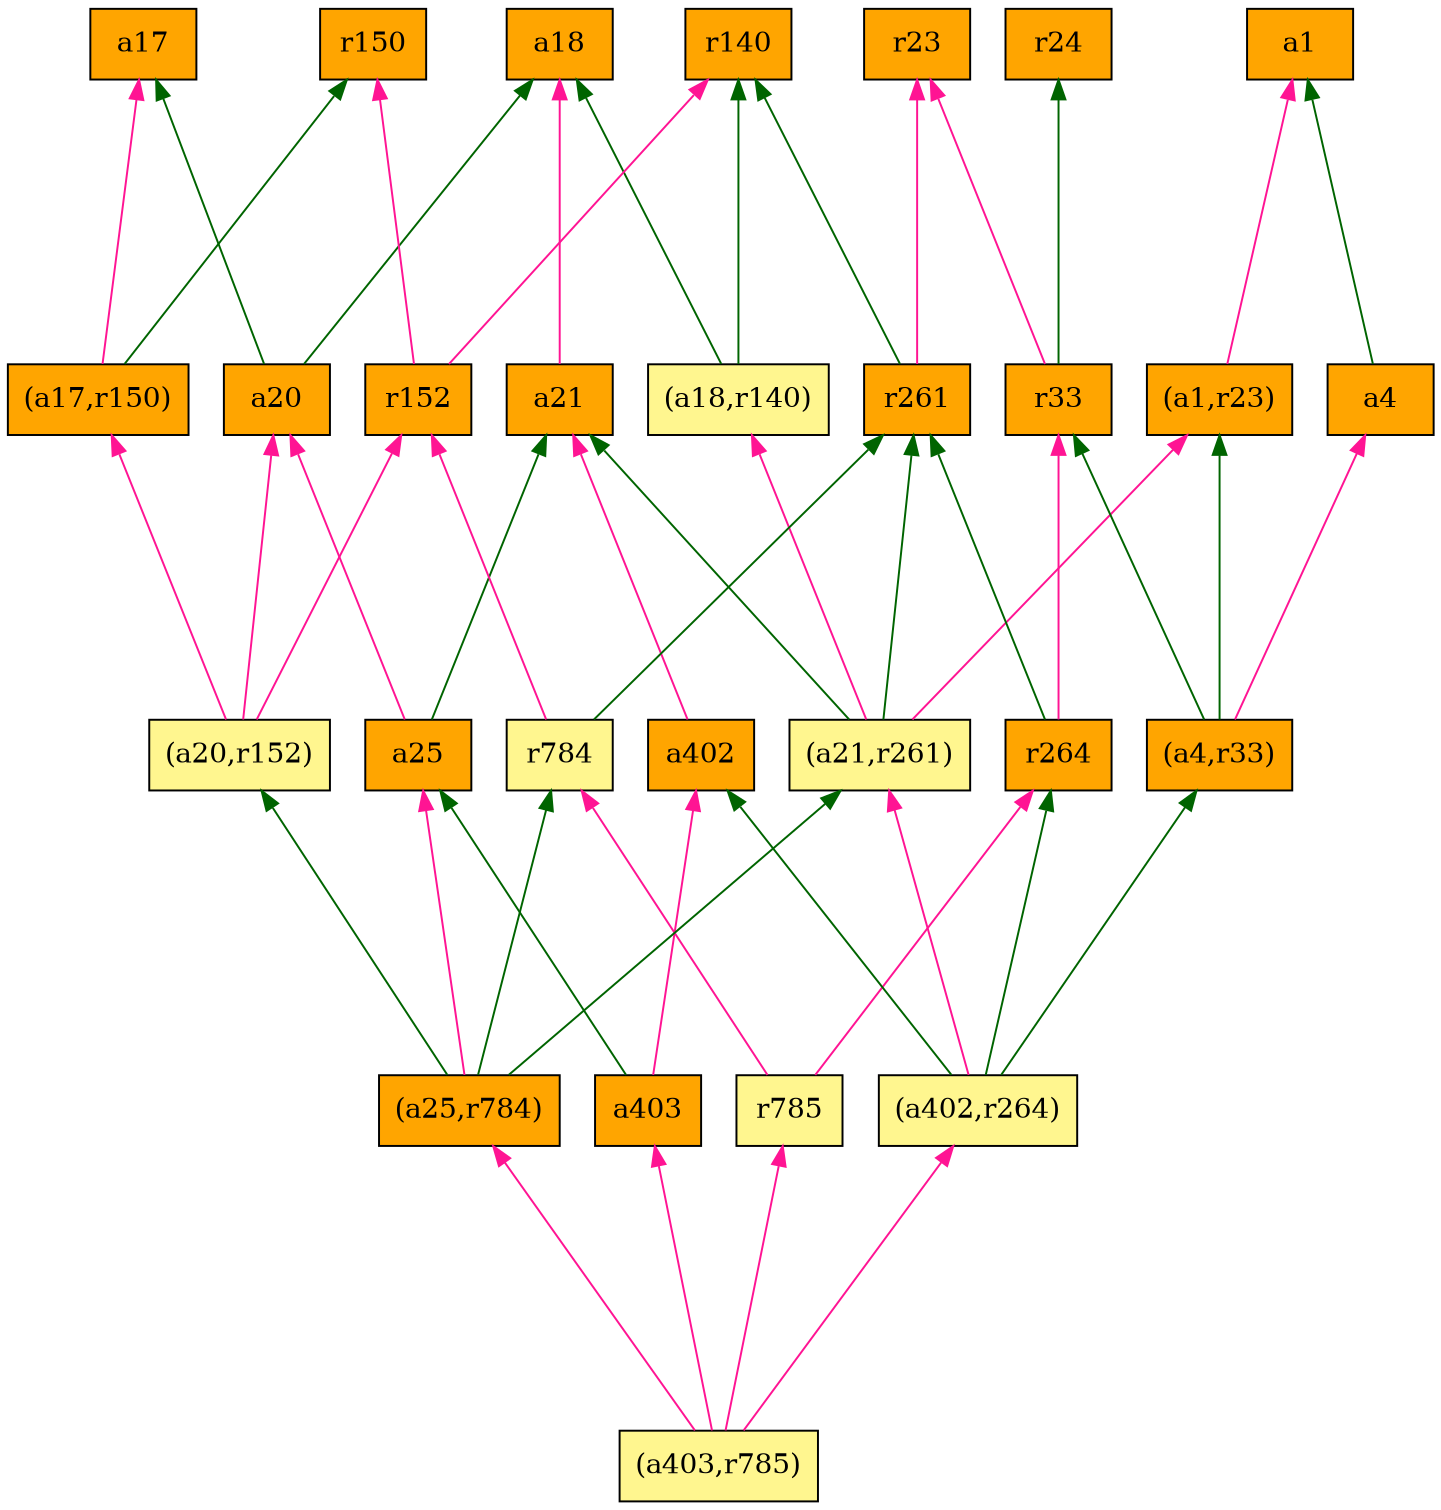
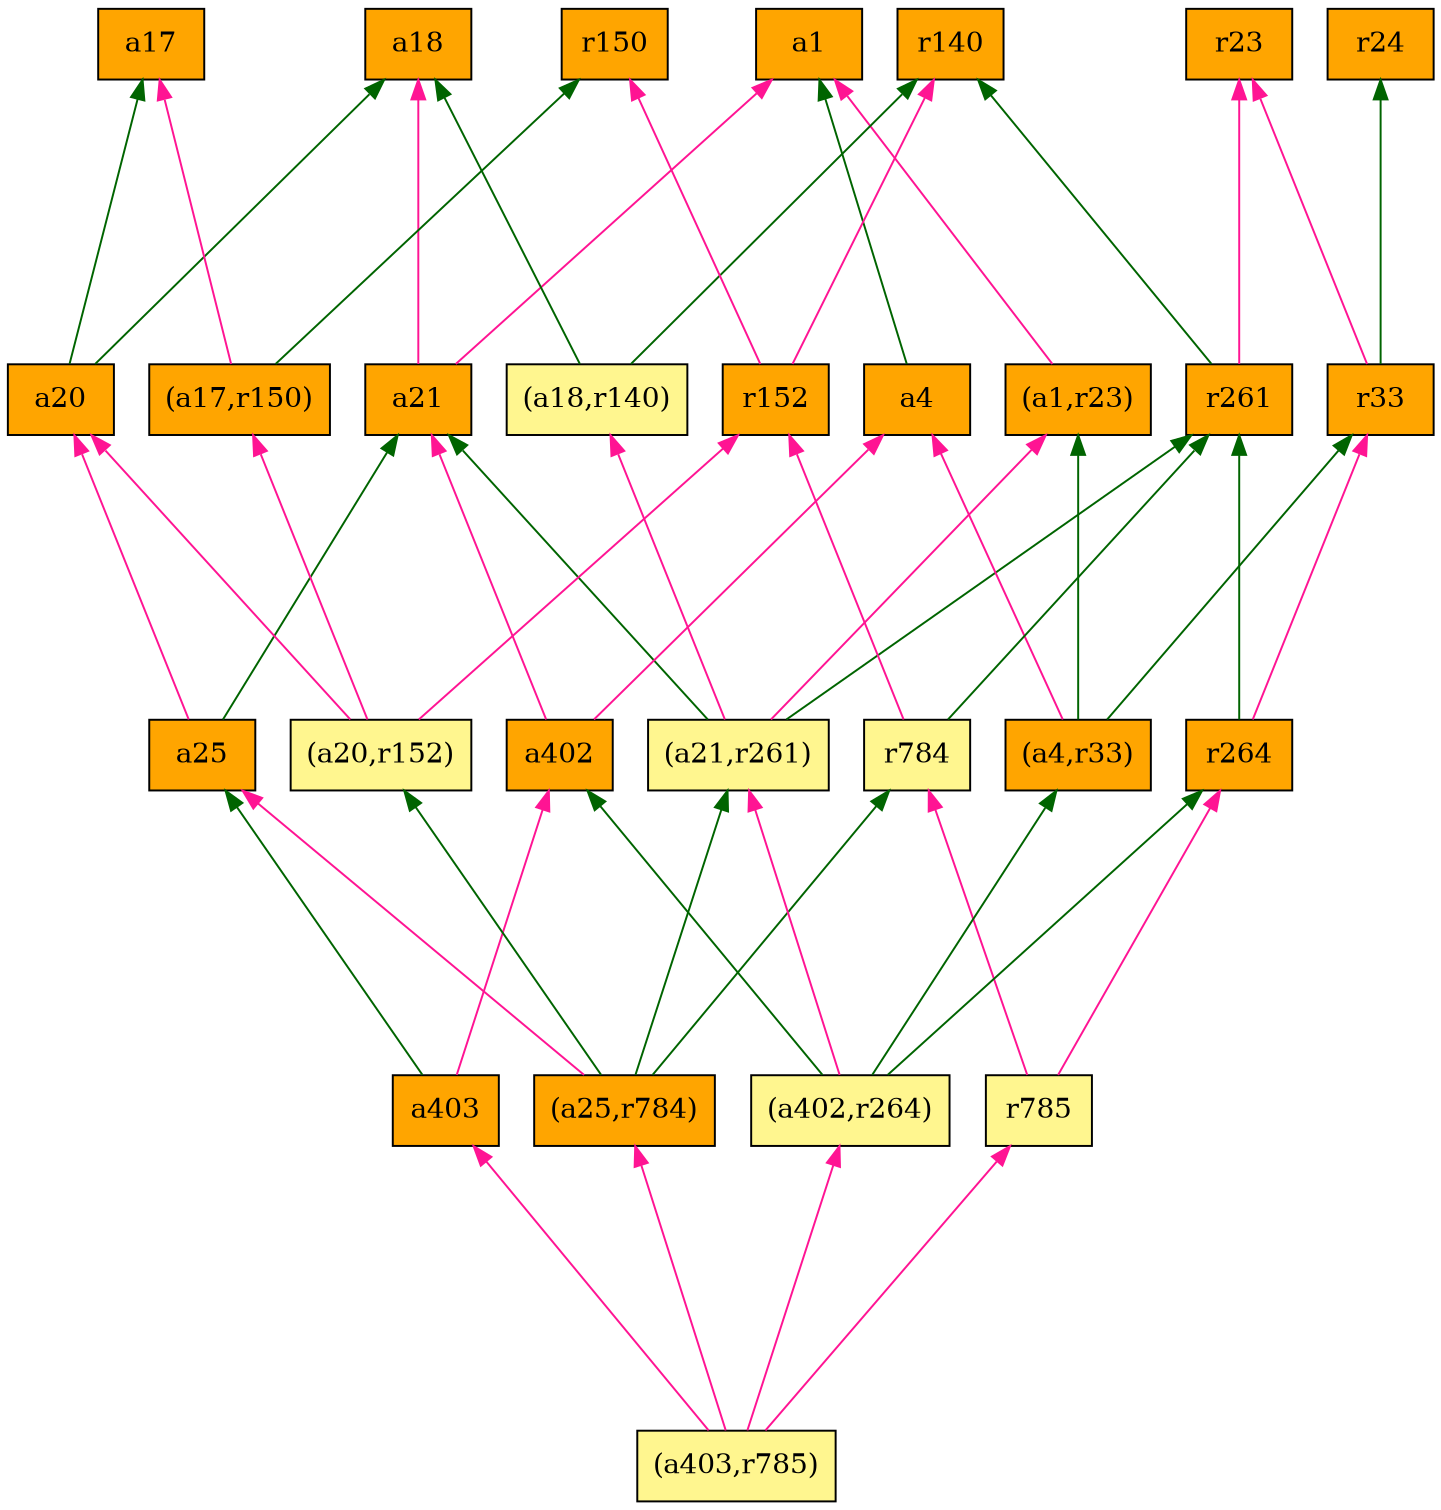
edge "a21" -> "a1": added
edge "a402" -> "a4": added
